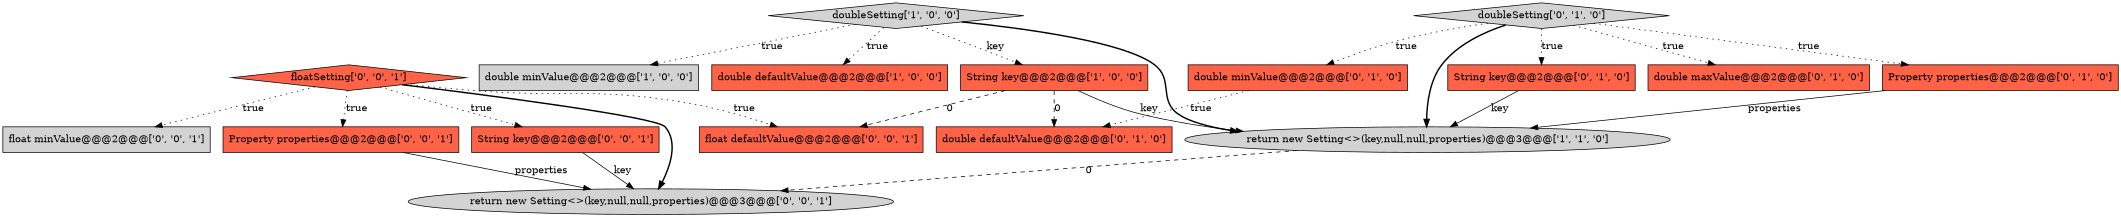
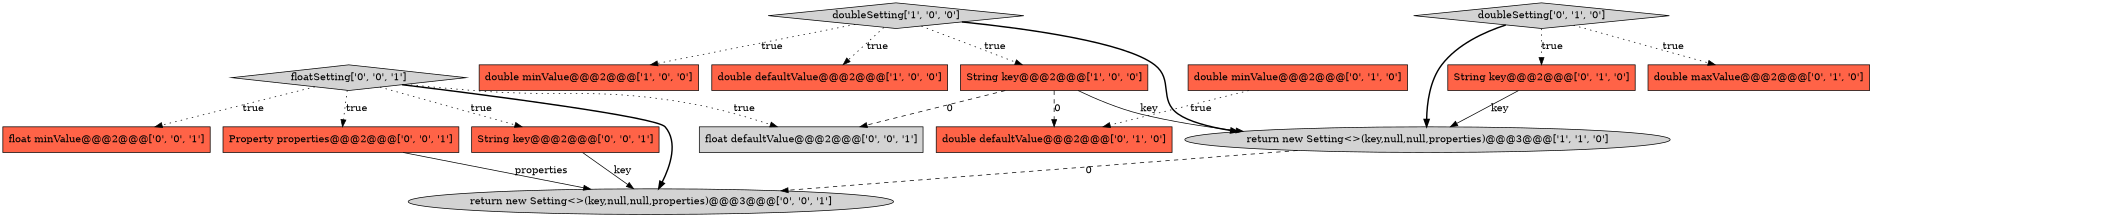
edge "doubleSetting['0', '1', '0']" -> "double minValue@@@2@@@['0', '1', '0']": removed, label "true"
edge "doubleSetting['1', '0', '0']" -> "String key@@@2@@@['1', '0', '0']": label "key" -> "true"
node "floatSetting['0', '0', '1']": fillcolor tomato -> lightgray
node "double minValue@@@2@@@['1', '0', '0']": fillcolor lightgray -> tomato
node "Property properties@@@2@@@['0', '1', '0']": removed
node "float minValue@@@2@@@['0', '0', '1']": fillcolor lightgray -> tomato
node "float defaultValue@@@2@@@['0', '0', '1']": fillcolor tomato -> lightgray
